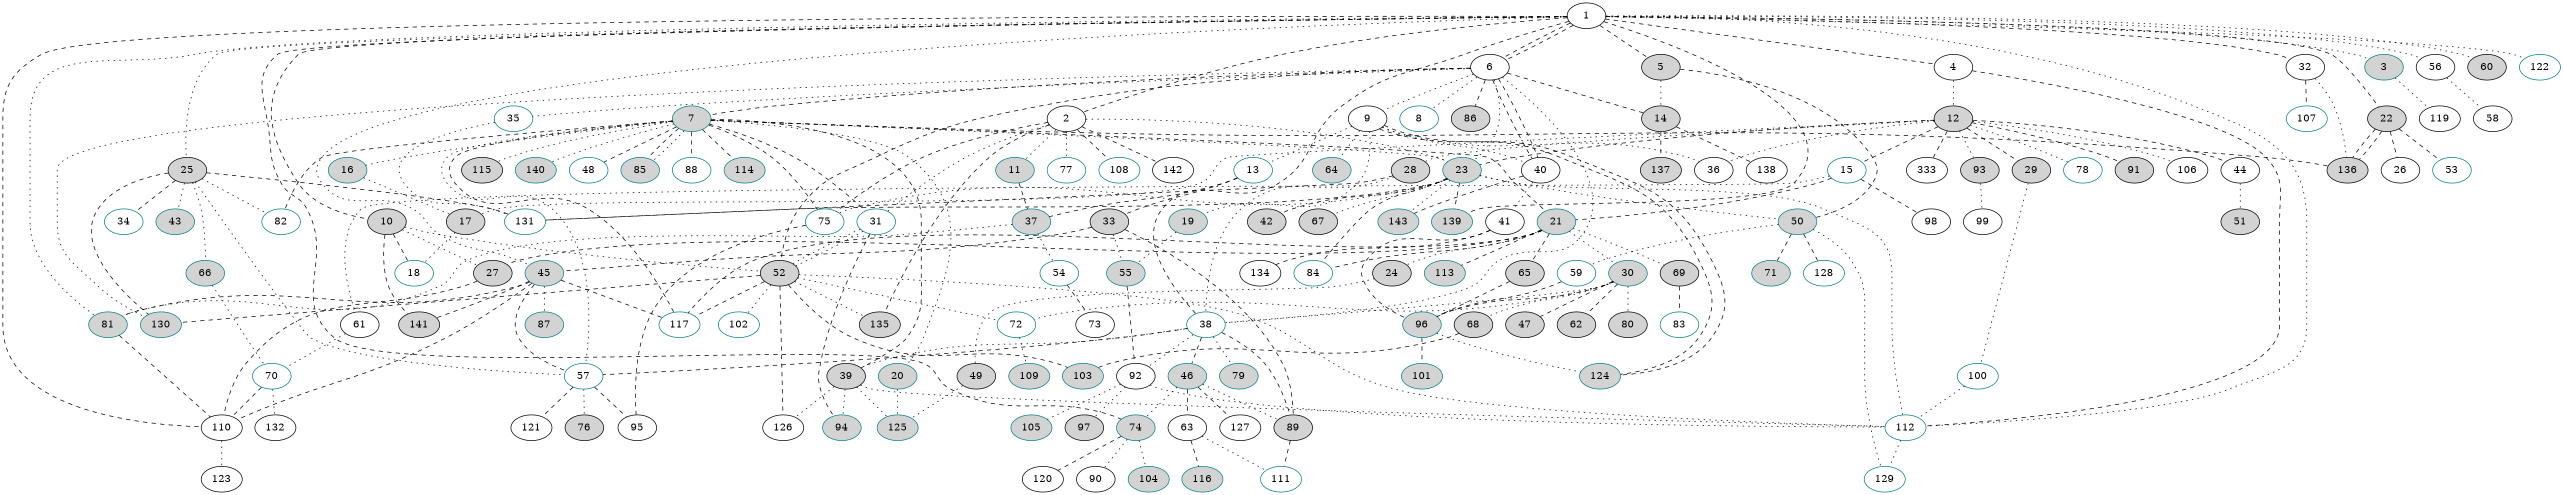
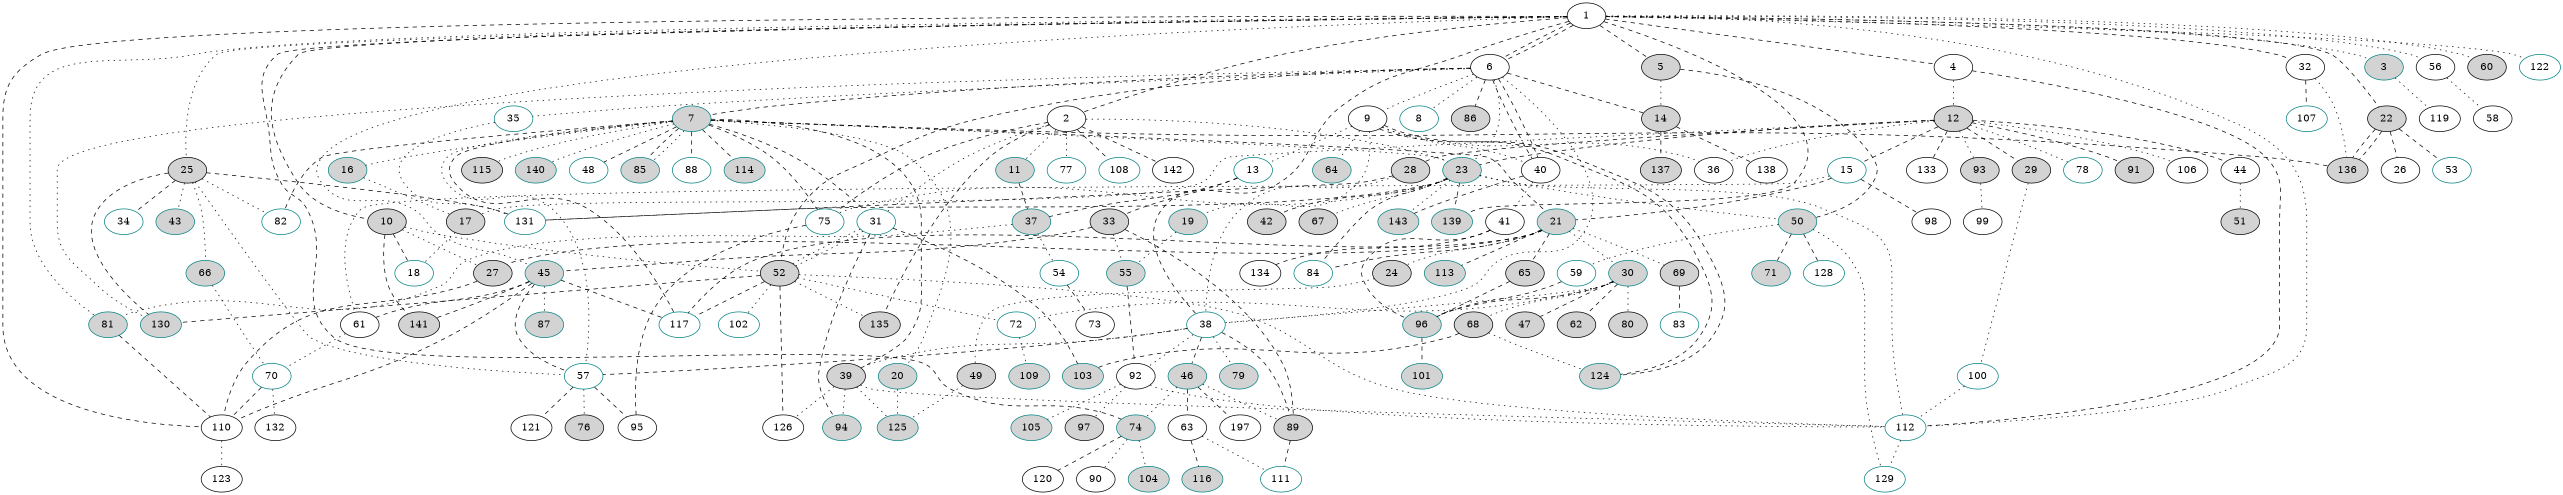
edge "12" -- "28": style dotted -> dashed
node "333": label "333" -> "133"
edge "45" -- "81": now "45" -- "61"
edge "52" -- "103": now "31" -- "103"
edge "96" -- "124": now "68" -- "124"
node "127": label "127" -> "197"
